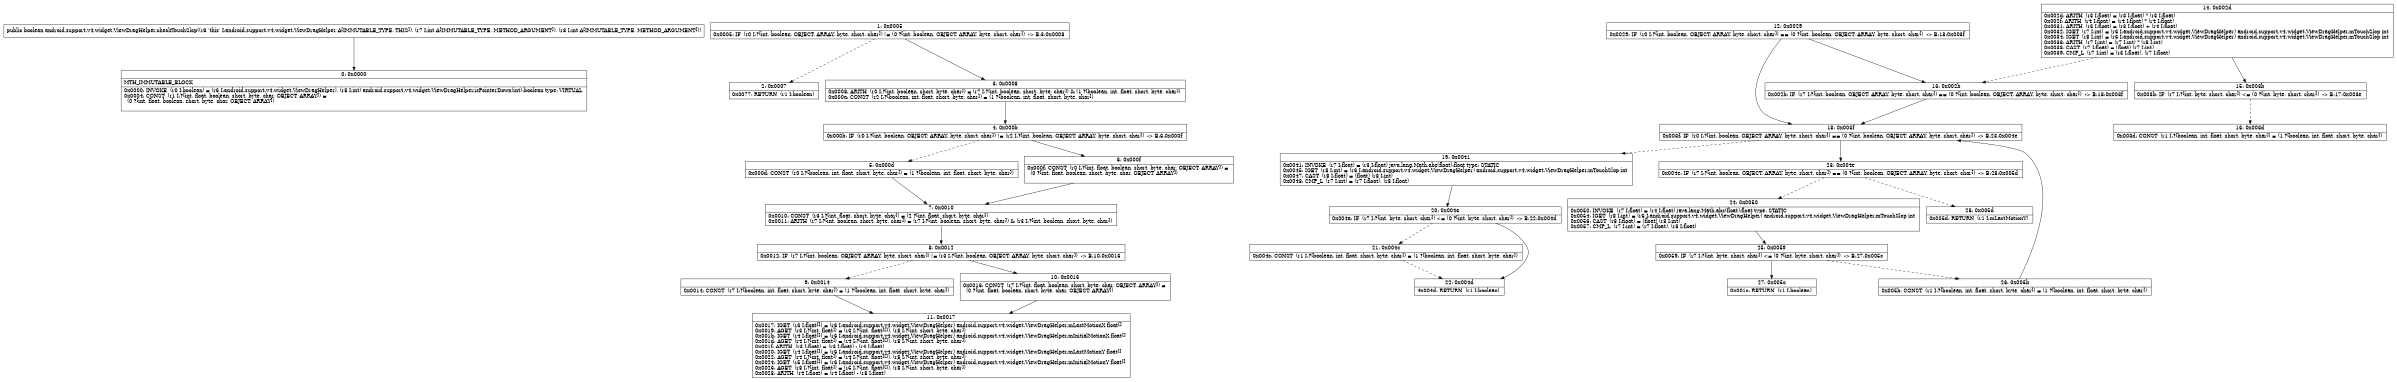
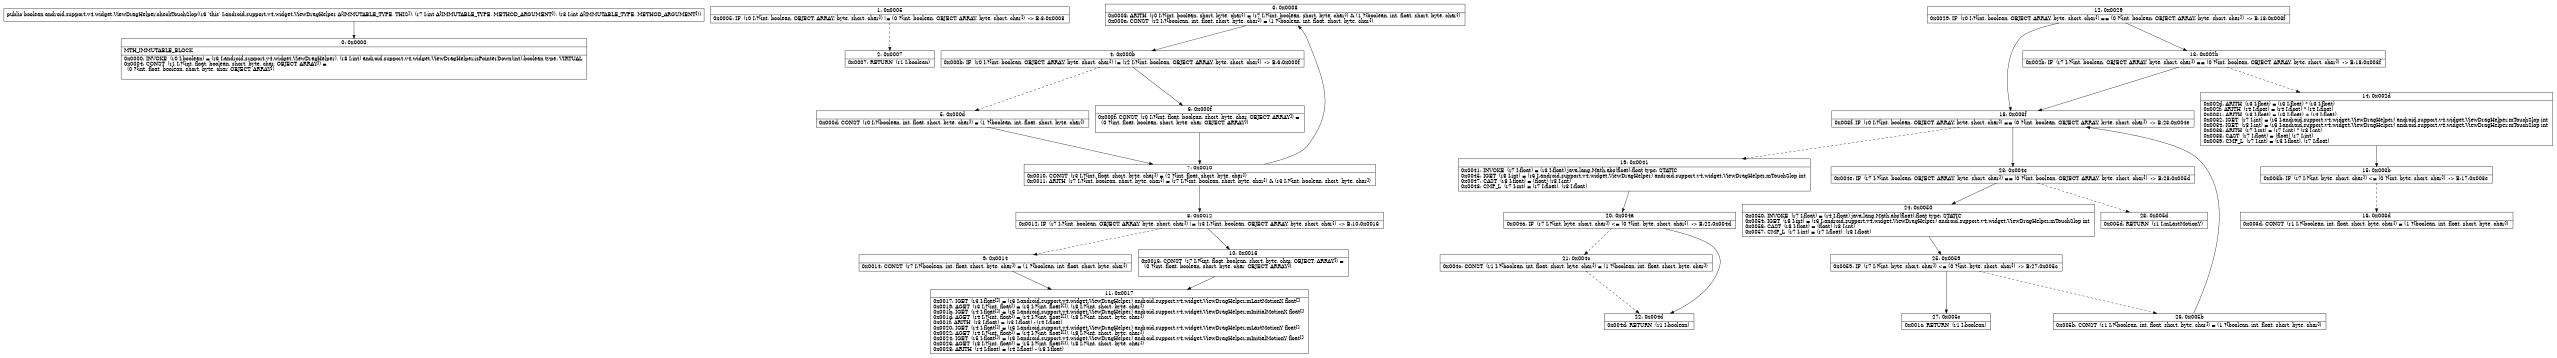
edge "1: 0x0005" -> "3: 0x0008": now "7: 0x0010" -> "3: 0x0008"
edge "14: 0x002d" -> "13: 0x002b": reversed
node "2: 0x0007": text "0x0077: RETURN  (r1 I:boolean)" -> "0x0007: RETURN  (r1 I:boolean)"
edge "23: 0x004e" -> "24: 0x0050": style dashed -> solid
node "22: 0x004d": text "4x004d: RETURN  (r1 I:boolean)" -> "0x004d: RETURN  (r1 I:boolean)"
